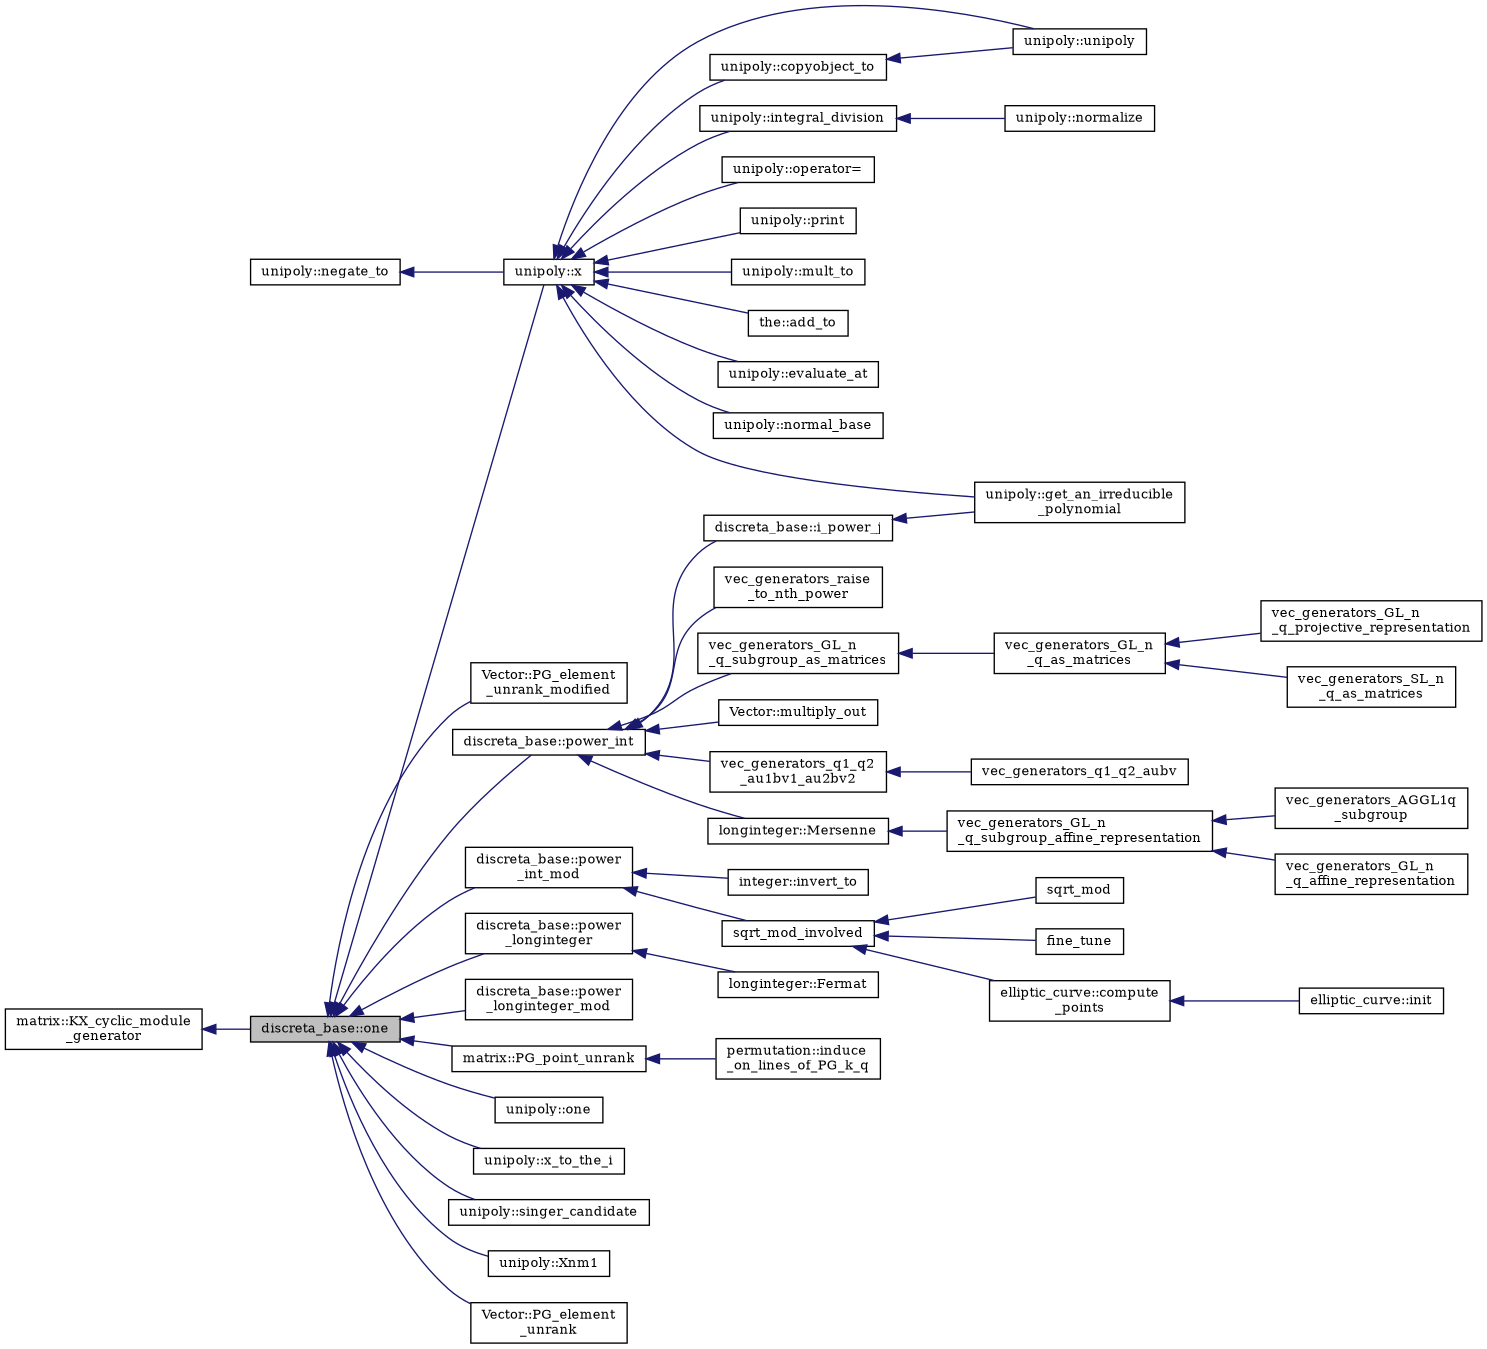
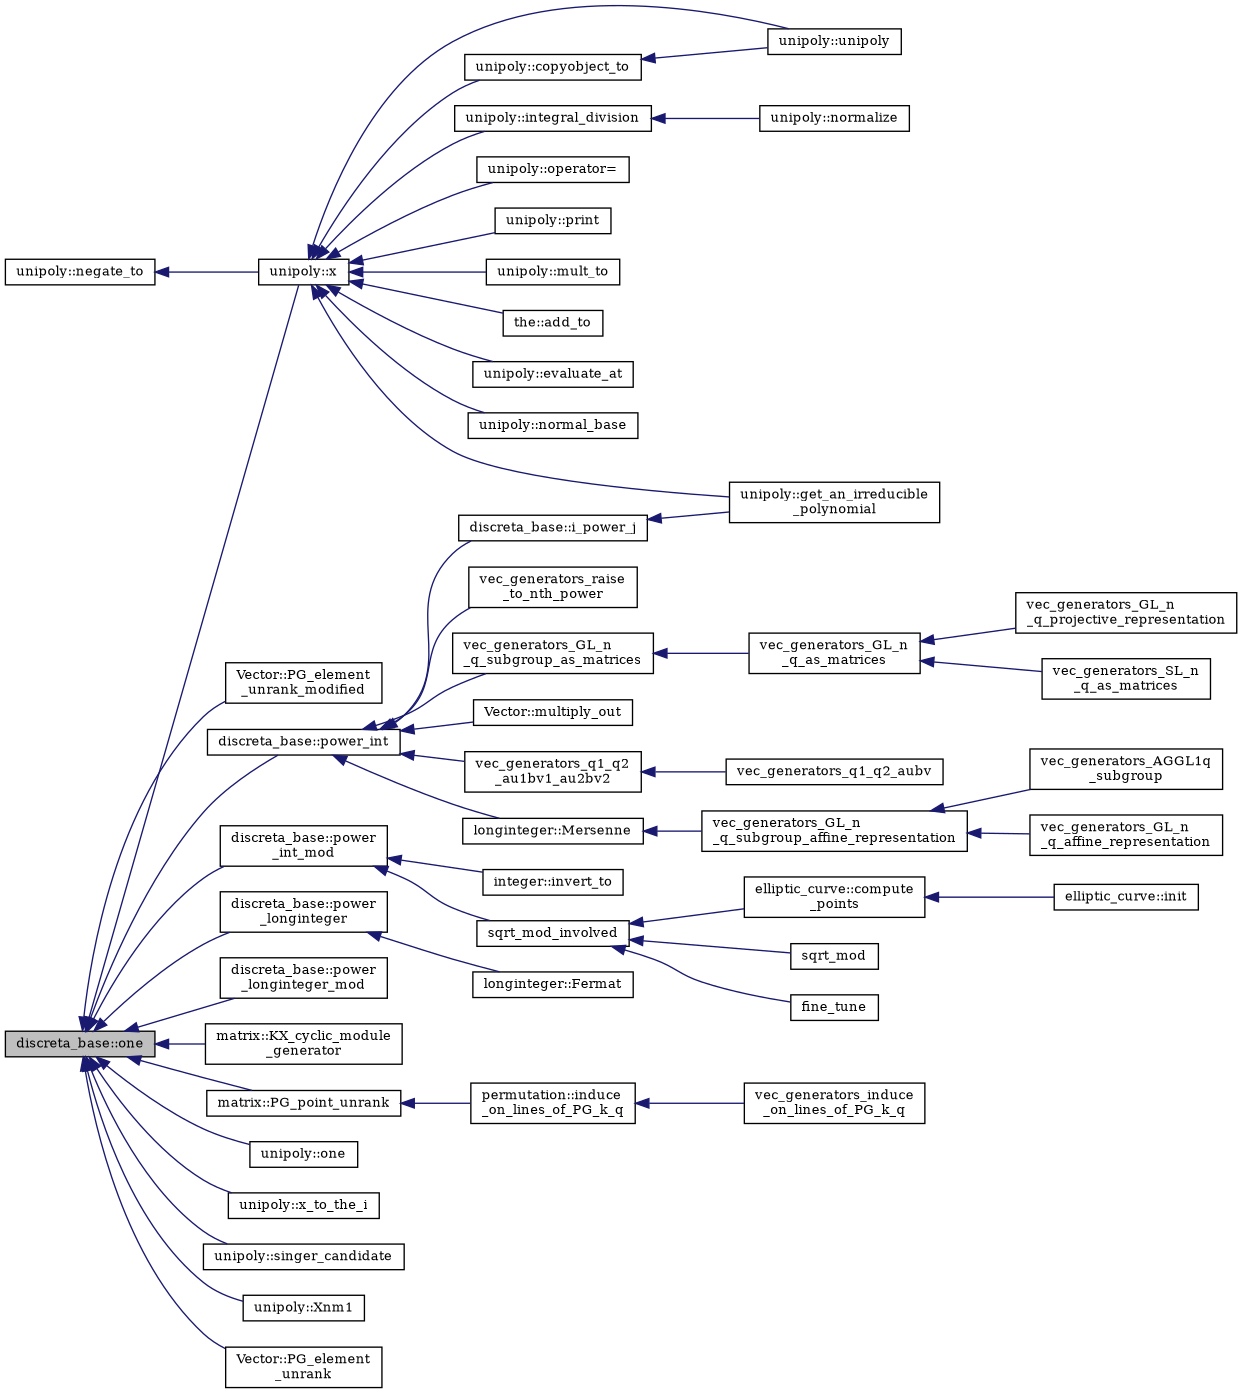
edge "discreta_base::one" -> "matrix::KX_cyclic_module _generator": reversed
node "vec_generators_induce _on_lines_of_PG_k_q": added
